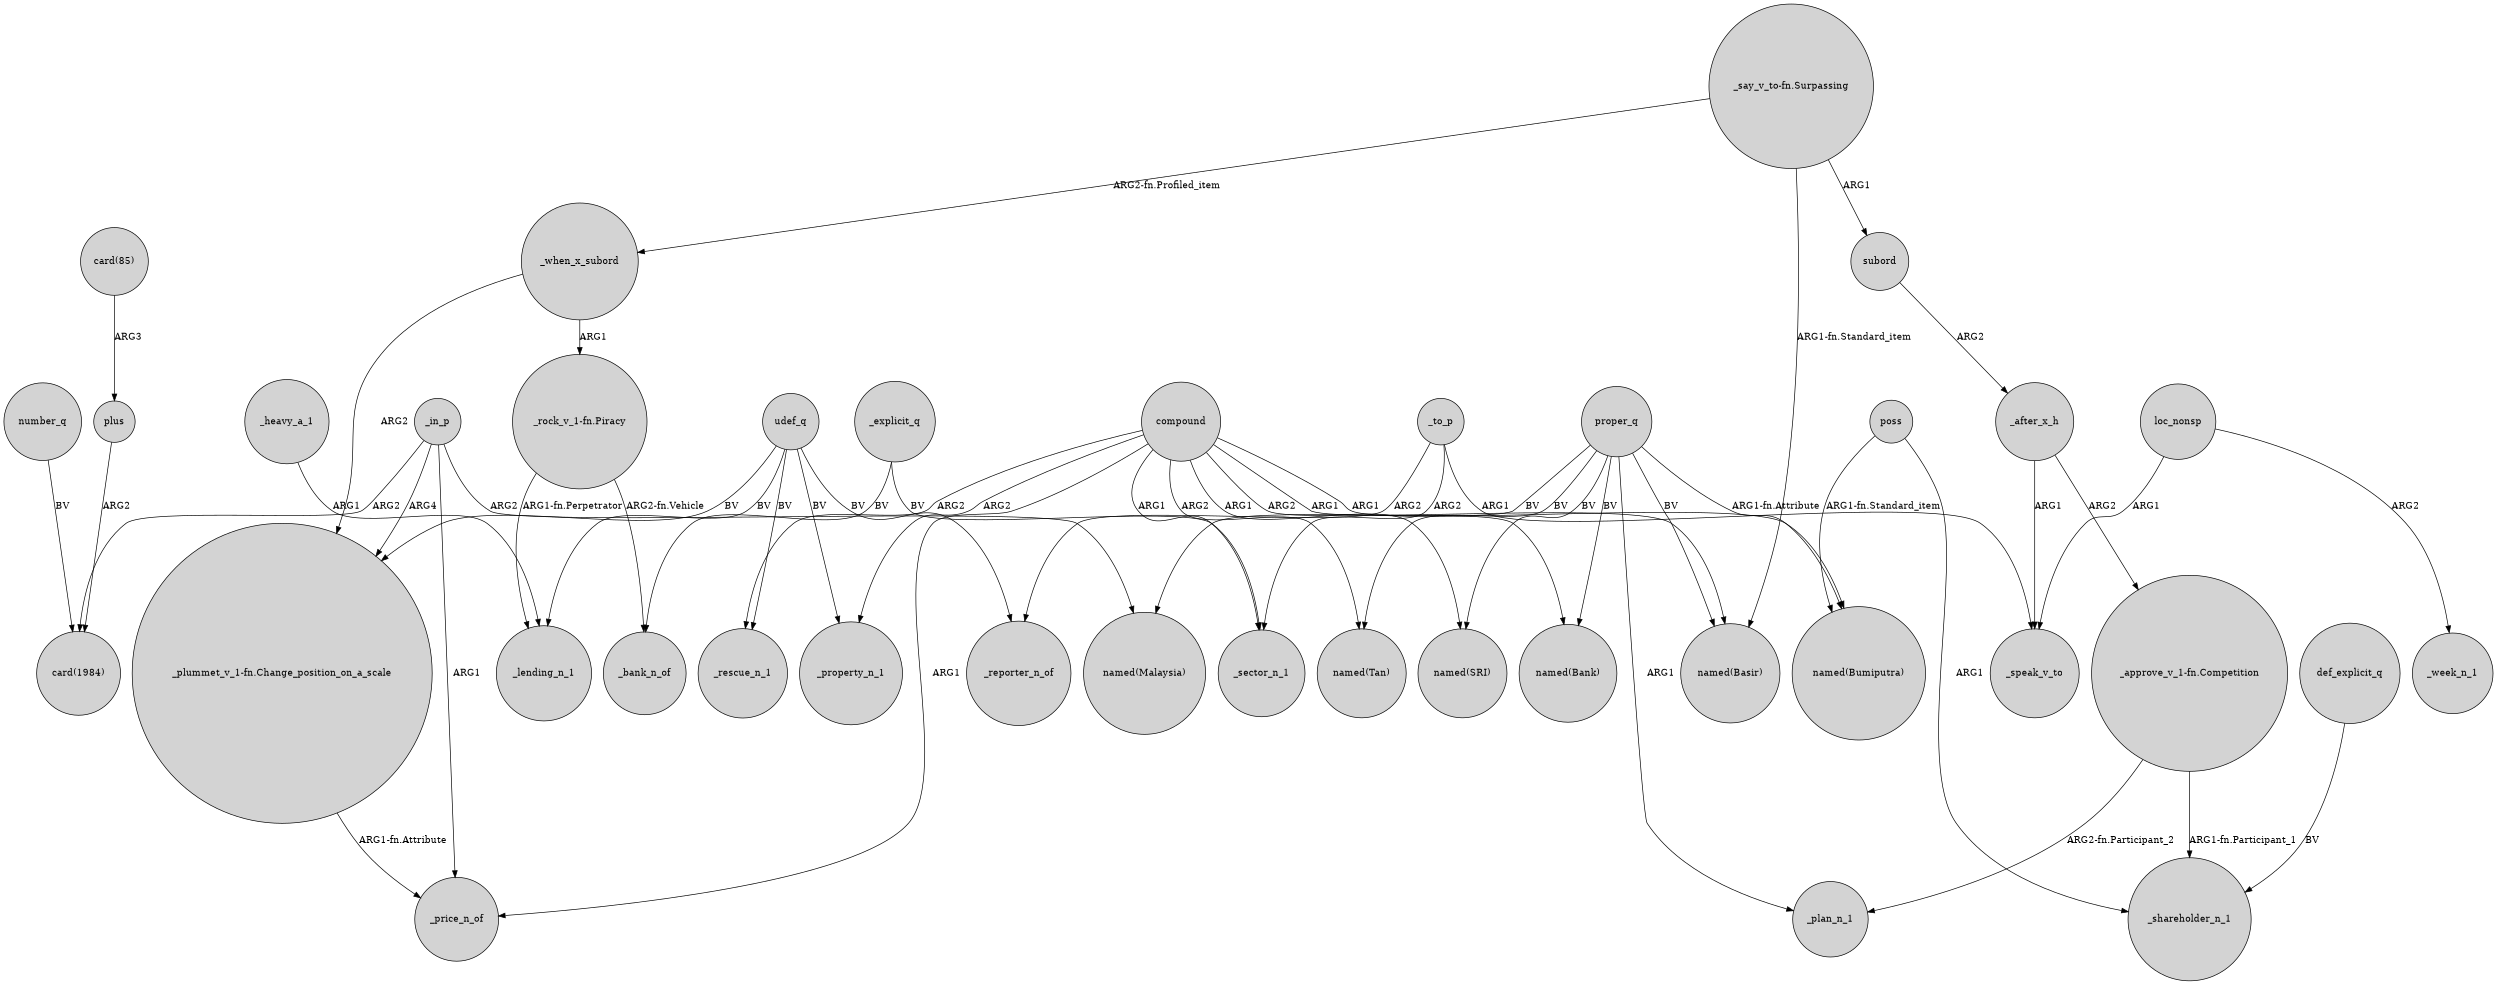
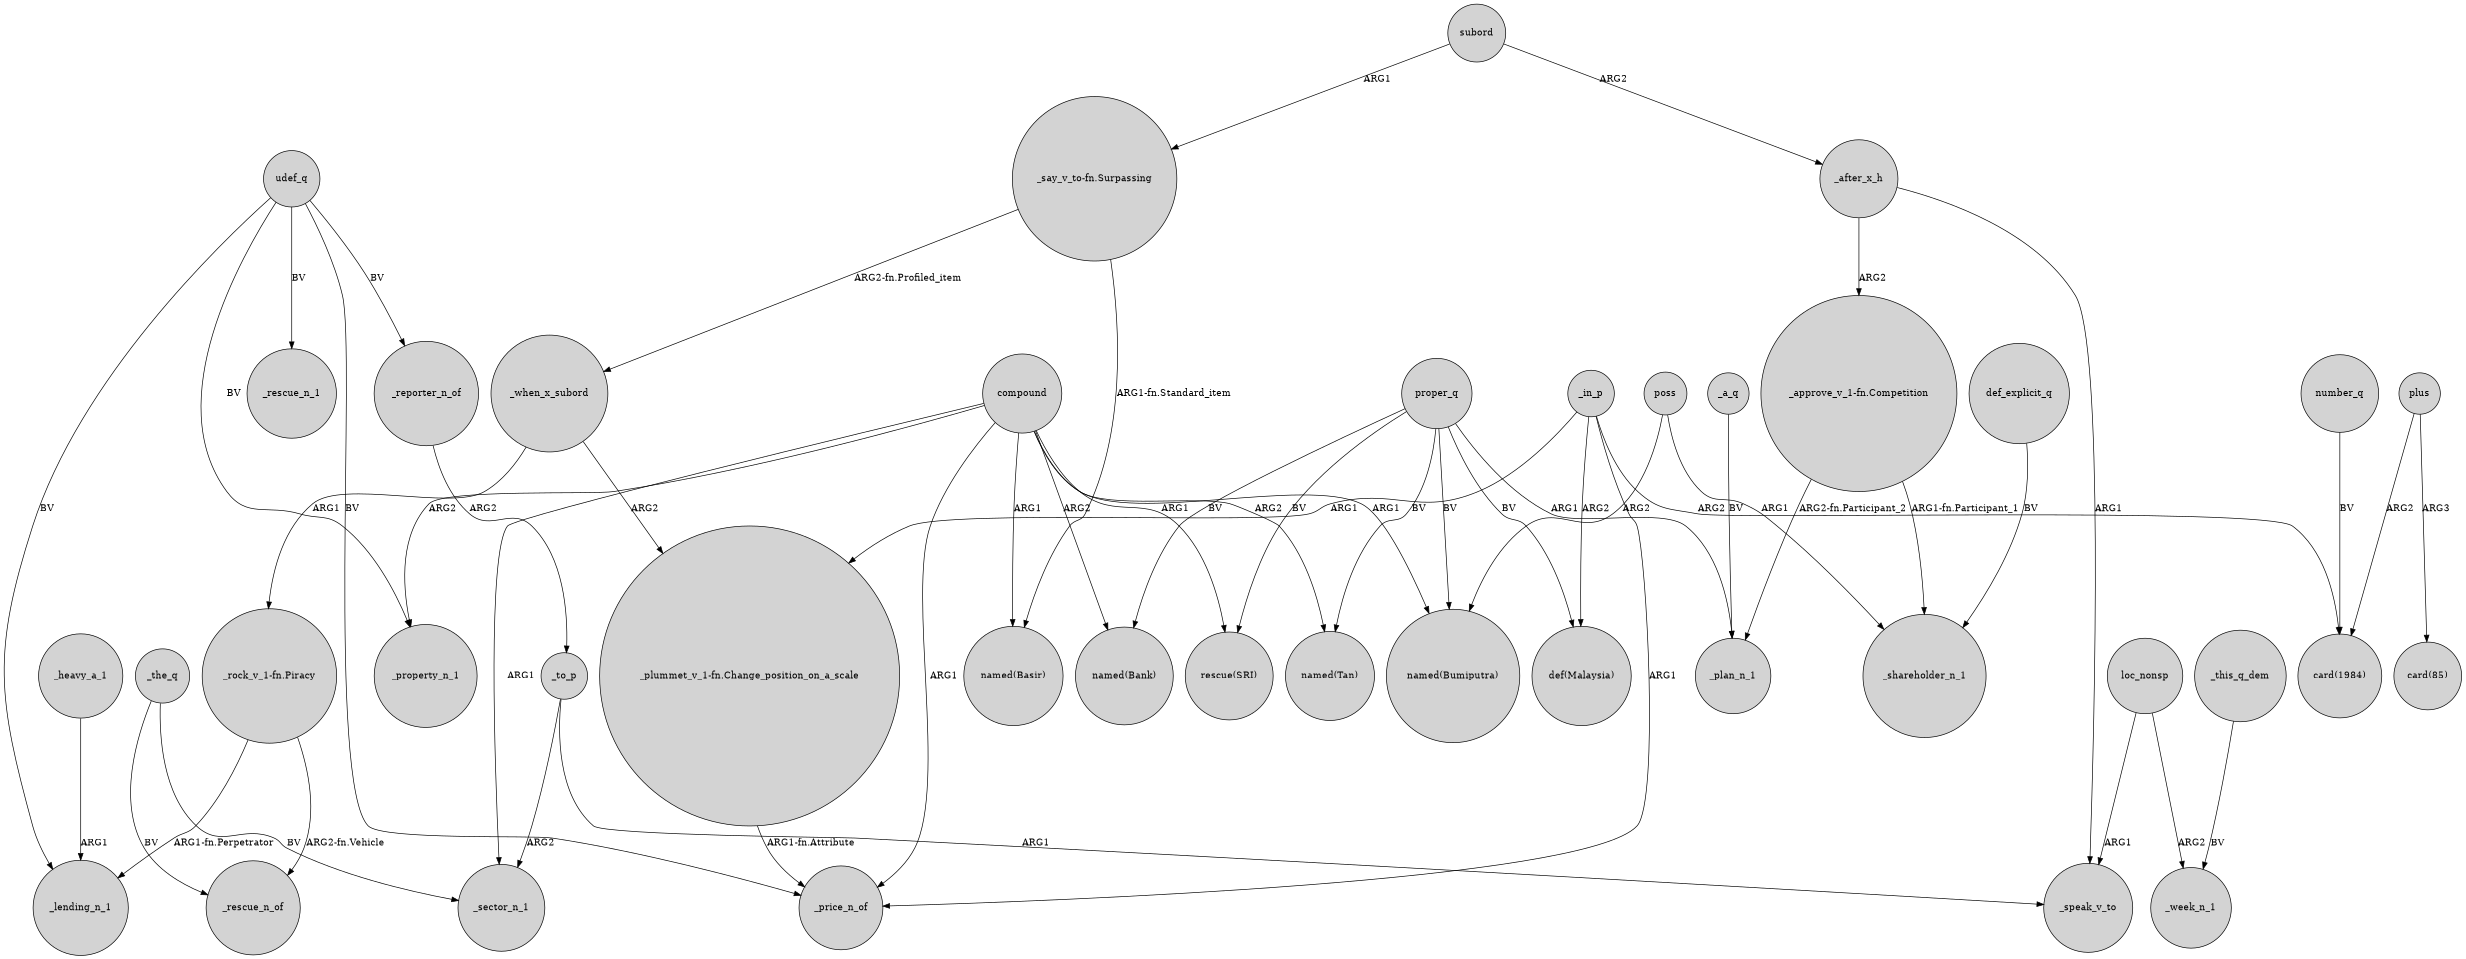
edge "_say_v_to-fn.Surpassing" -> "subord": reversed
edge "card(85)" -> "plus": reversed
node "_a_q": added
node "_explicit_q": label "_explicit_q" -> "_the_q"
edge "_in_p" -> "_plummet_v_1-fn.Change_position_on_a_scale": label "ARG4" -> "ARG1"
edge "proper_q" -> "named(Bumiputra)": label "ARG1-fn.Attribute" -> "BV"
edge "poss" -> "named(Bumiputra)": label "ARG1-fn.Standard_item" -> "ARG2"
edge "compound" -> "_rescue_n_1": removed, label "ARG2"
edge "udef_q" -> "_plummet_v_1-fn.Change_position_on_a_scale": now "udef_q" -> "_price_n_of"
edge "_to_p" -> "_reporter_n_of": reversed
edge "proper_q" -> "named(Basir)": removed, label "BV"
node "_bank_n_of": label "_bank_n_of" -> "_rescue_n_of"
node "named(Malaysia)": label "named(Malaysia)" -> "def(Malaysia)"
node "named(SRI)": label "named(SRI)" -> "rescue(SRI)"
node "_this_q_dem": added
